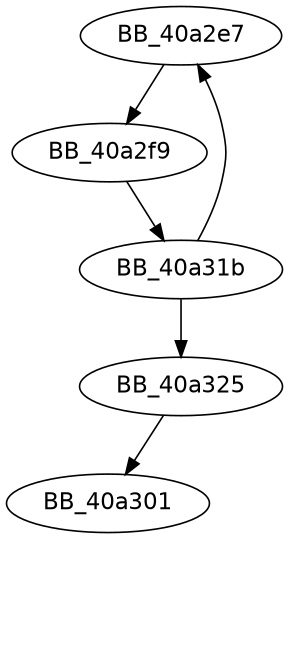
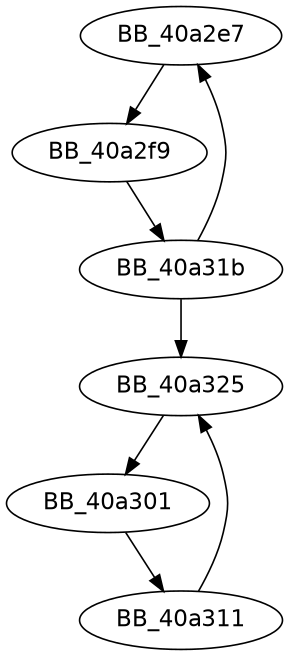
node "BB_40a311": added
